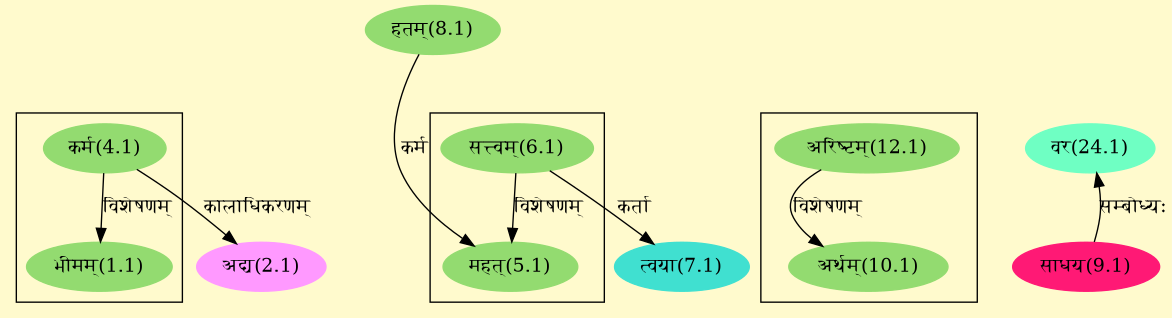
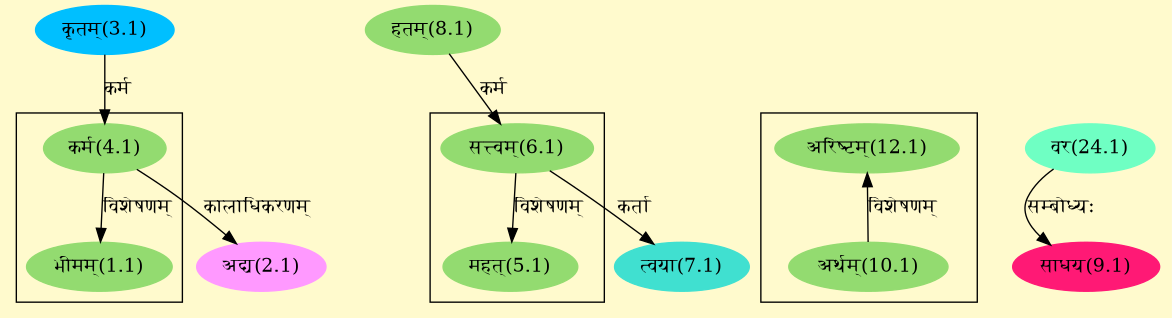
node "कृतम्(3.1)": added
edge "हतम्(8.1)" -> "महत्(5.1)": now "हतम्(8.1)" -> "सत्त्वम्(6.1)"
edge "अरिष्टम्(12.1)" -> "अर्थम्(10.1)": reversed
edge "साधय(9.1)" -> "वर(24.1)": reversed
